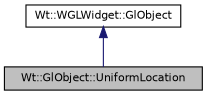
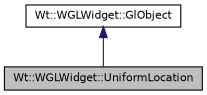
node "Wt::GlObject::UniformLocation": label "Wt::GlObject::UniformLocation" -> "Wt::WGLWidget::UniformLocation"
